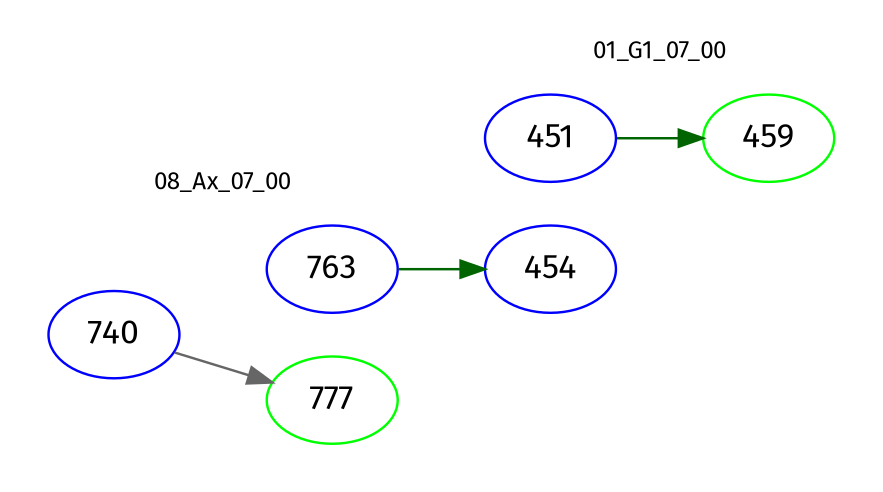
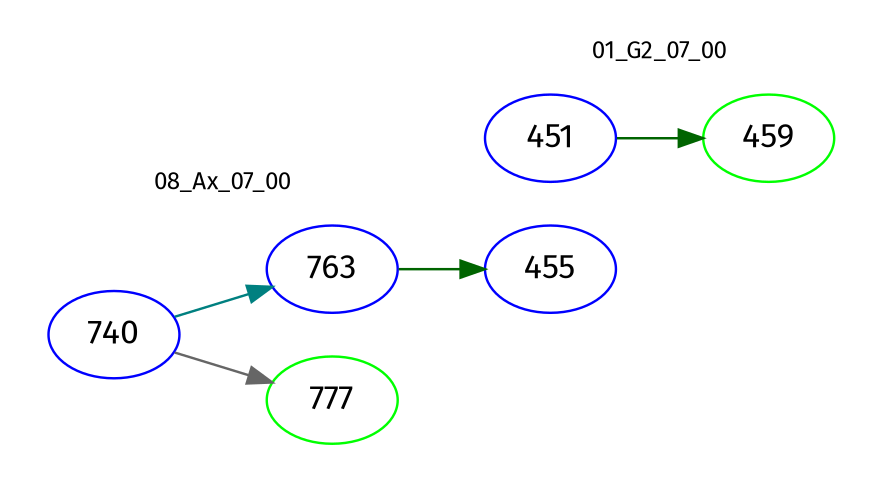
cluster "01_G1_07_00": label "01_G1_07_00" -> "01_G2_07_00"
node "454": label "454" -> "455"
edge "740" -> "763": added
